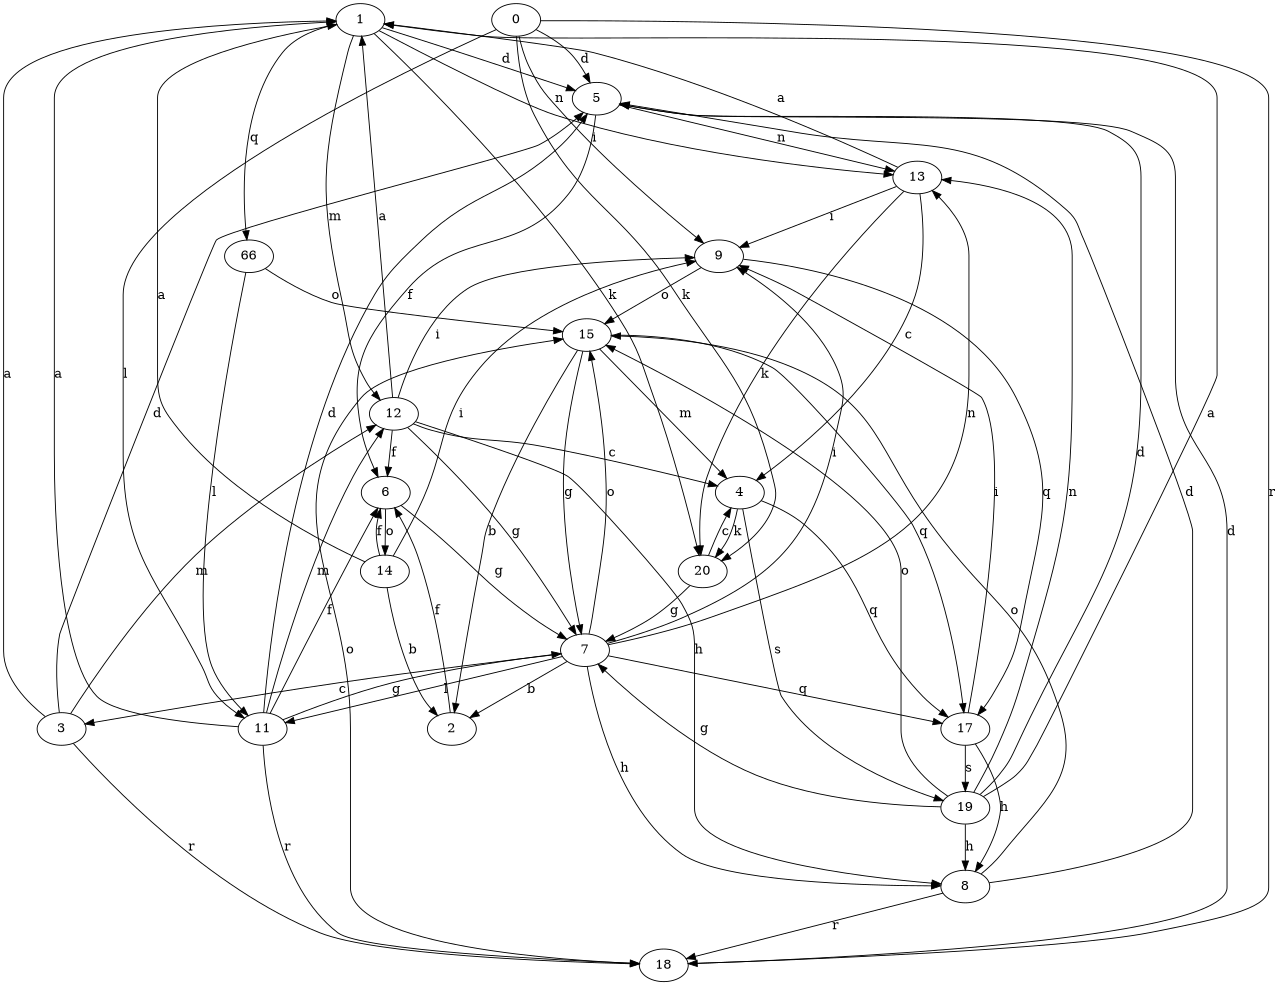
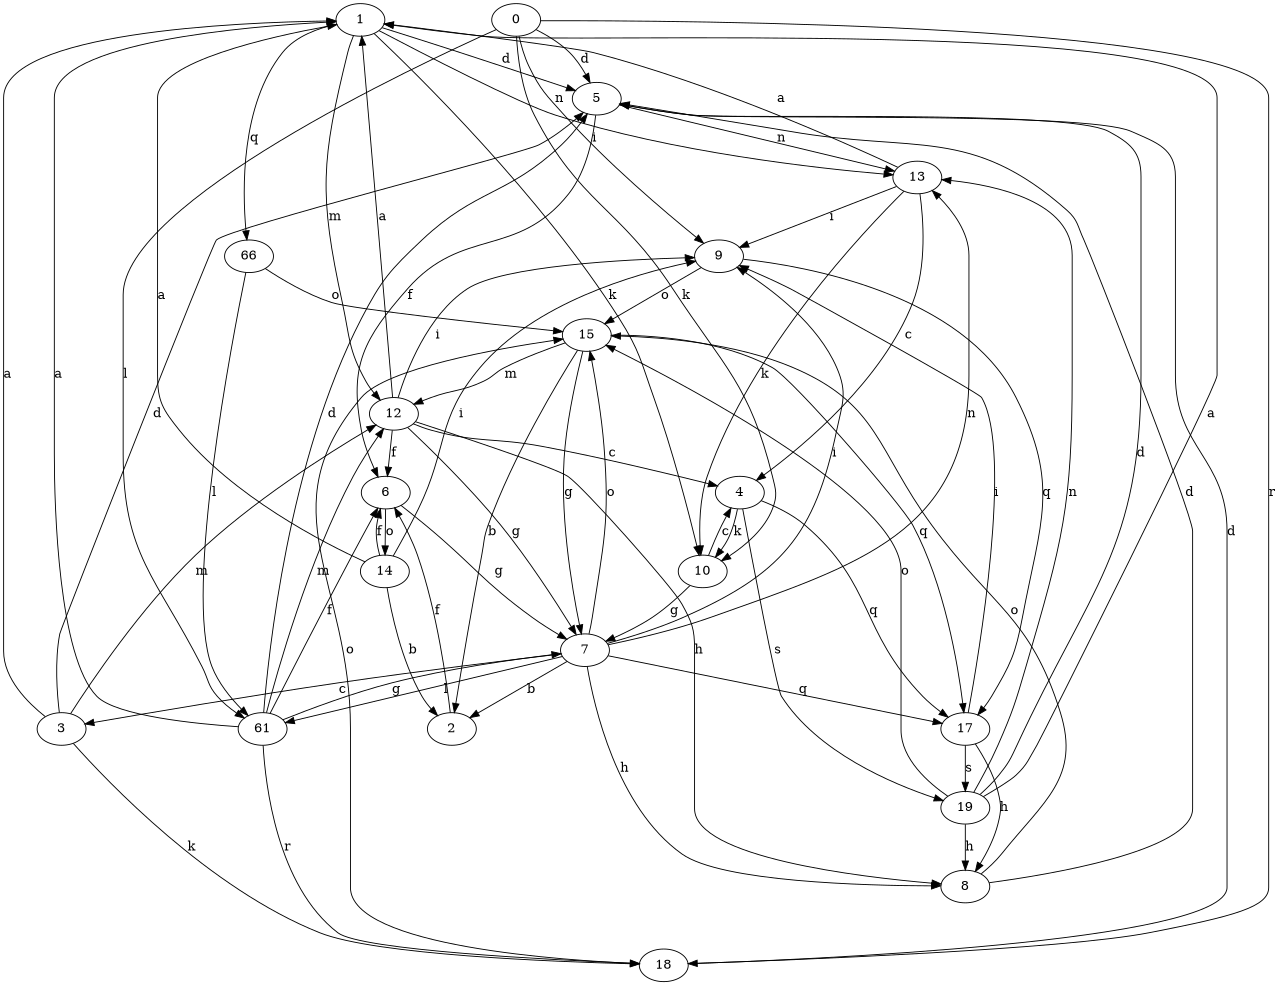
edge "15" -> "4": now "15" -> "12"
node "20": label "20" -> "10"
node "11": label "11" -> "61"
edge "19" -> "7": removed, label "g"
edge "3" -> "18": label "r" -> "k"
edge "8" -> "18": removed, label "r"
